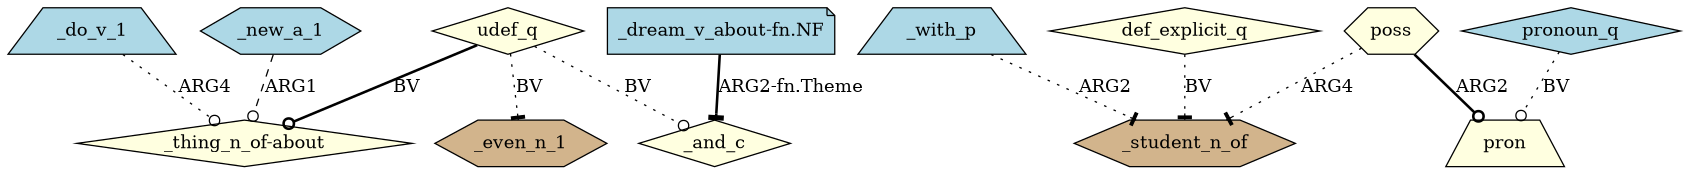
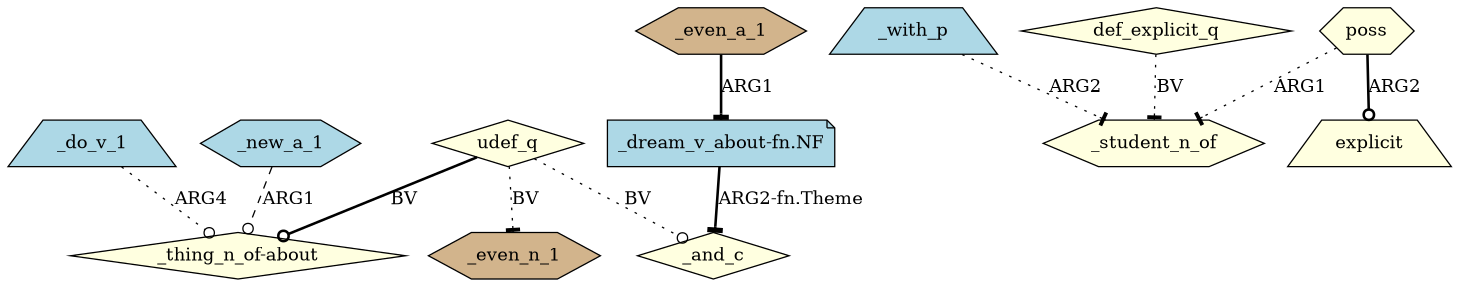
node "_even_a_1": added
node "pronoun_q": removed
edge "poss" -> "_student_n_of": label "ARG4" -> "ARG1"
node "_student_n_of": fillcolor tan -> lightyellow
node "pron": label "pron" -> "explicit"
